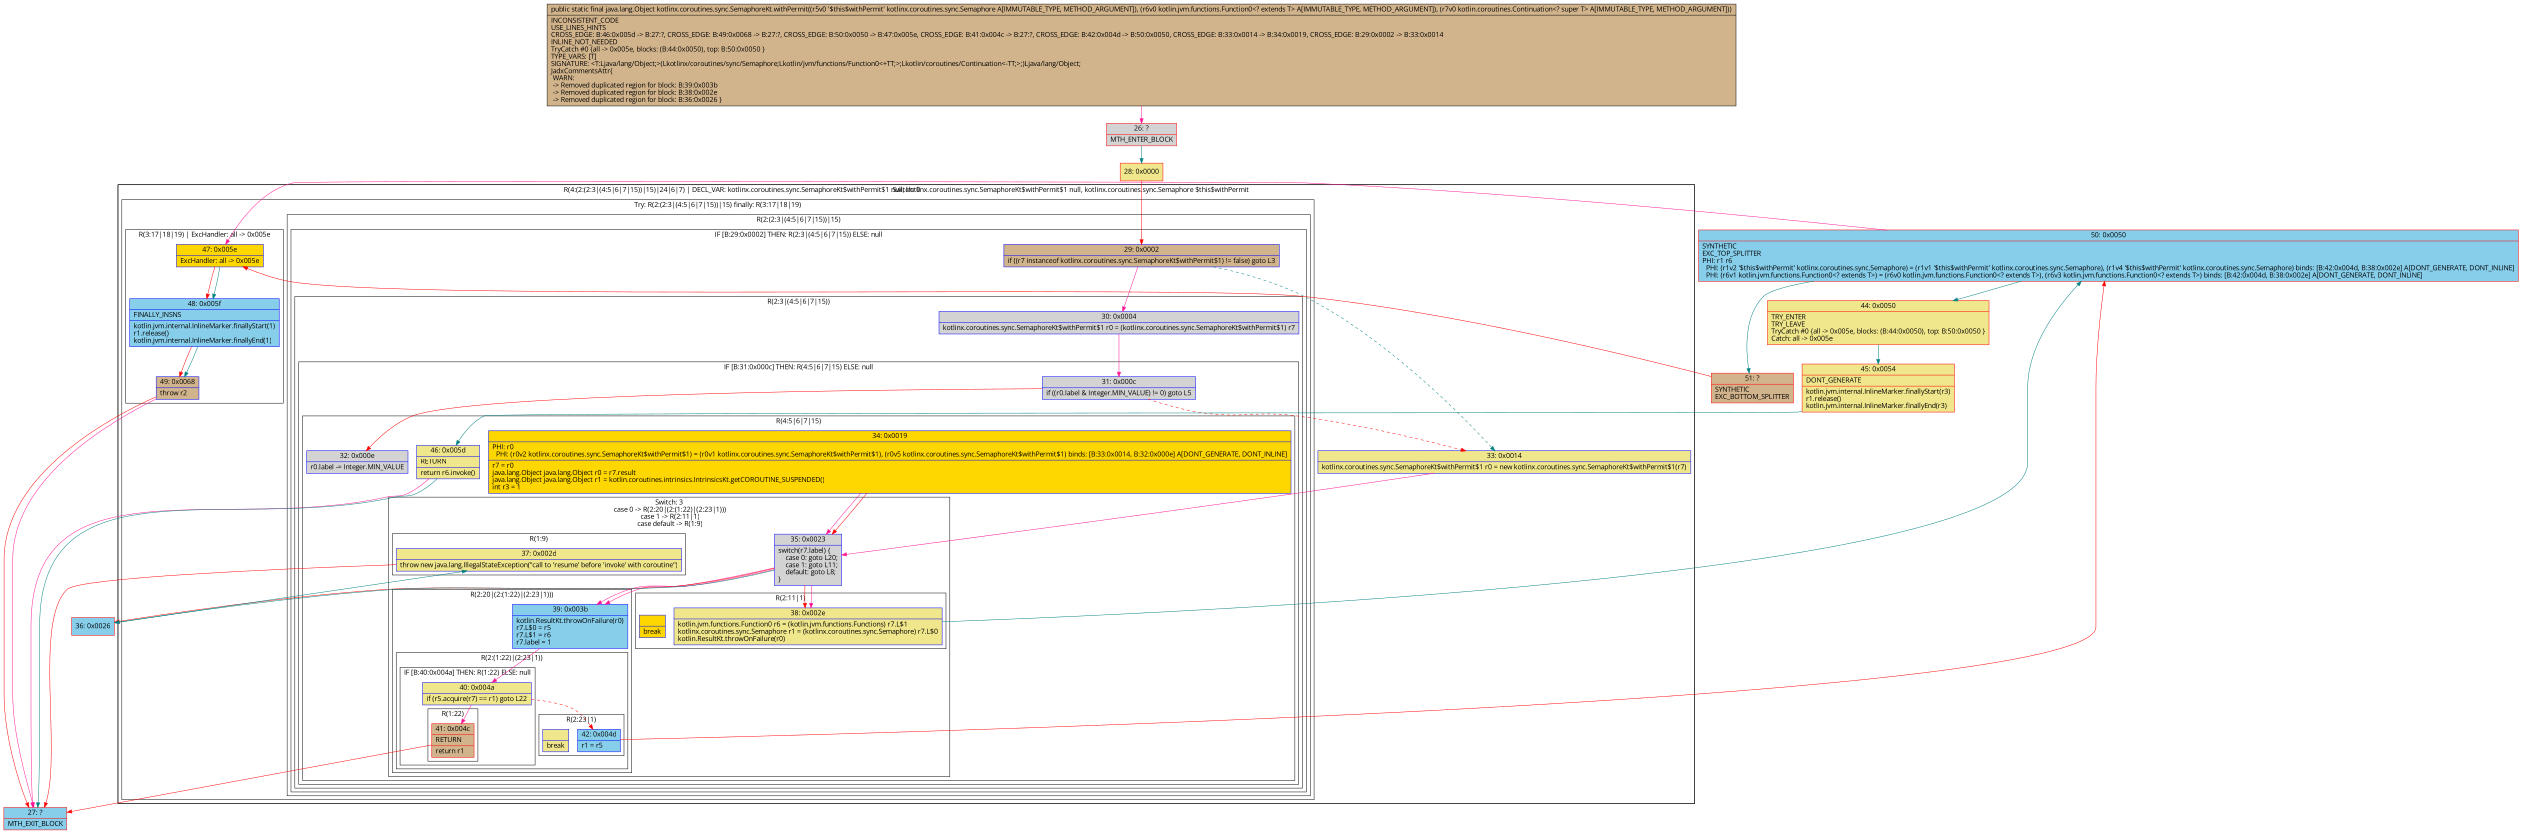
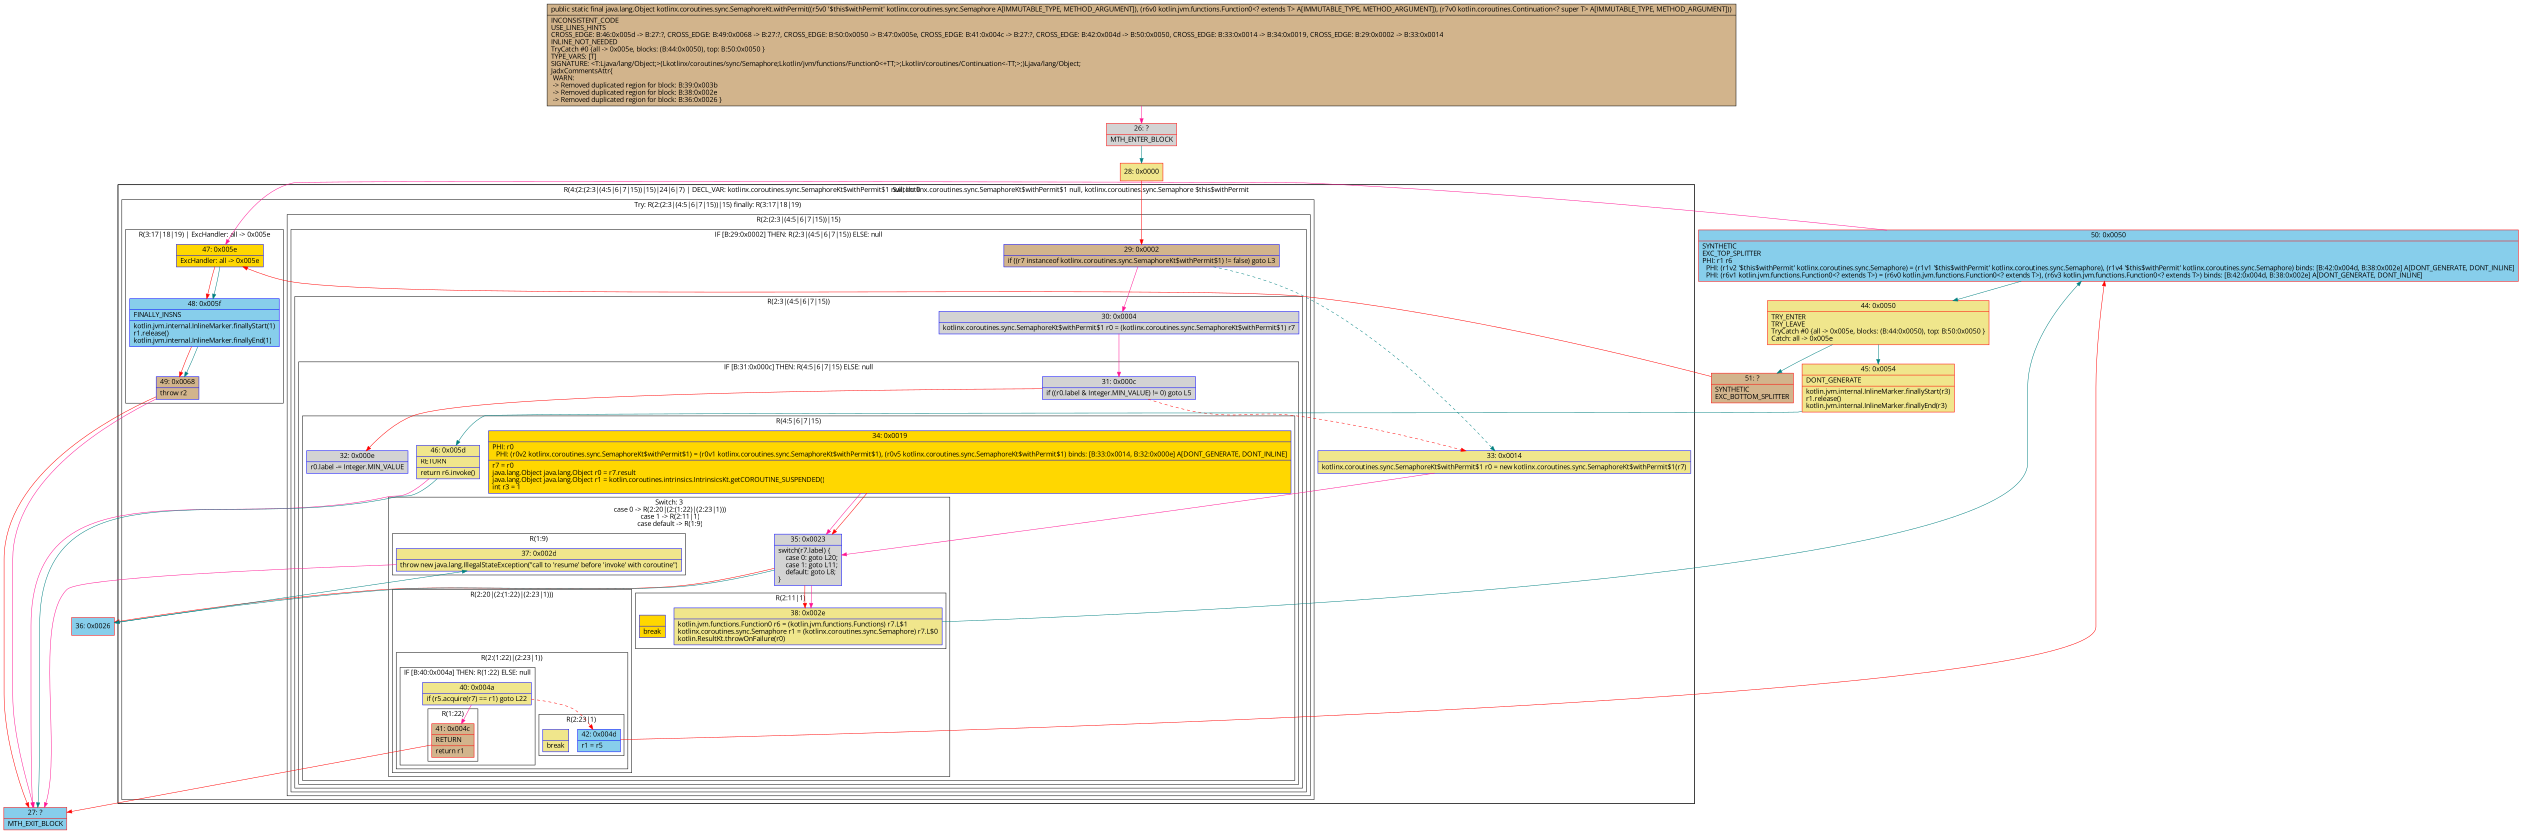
edge "50: 0x0050" -> "51: ?": now "44: 0x0050" -> "51: ?"
edge "37: 0x002d" -> "27: ?": color red -> deeppink
node "39: 0x003b": removed
